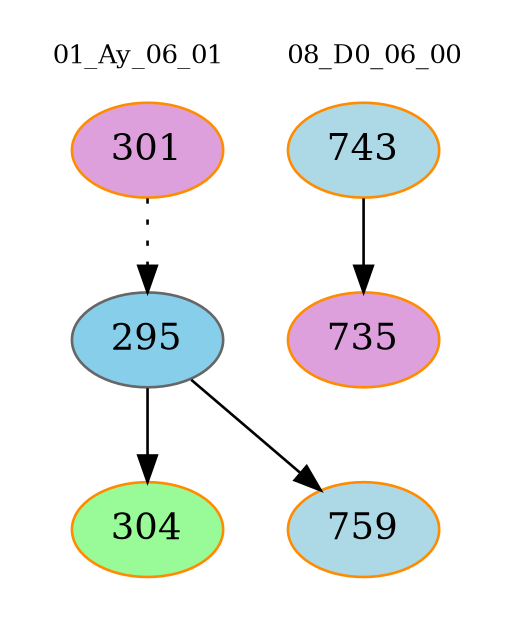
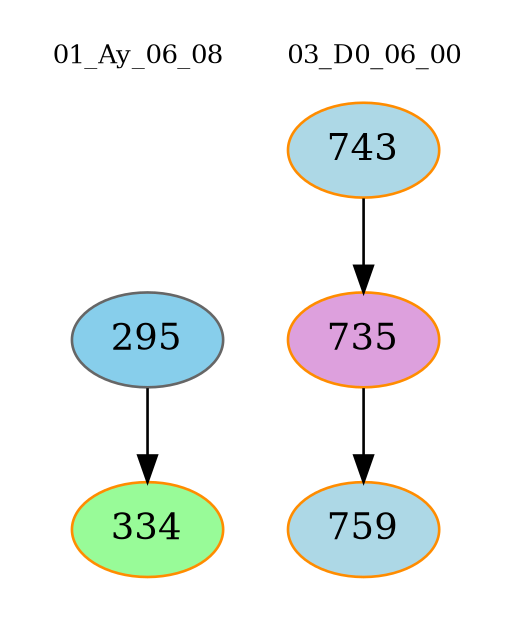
cluster "01_Ay_06_01": label "01_Ay_06_01" -> "01_Ay_06_08"
cluster "08_D0_06_00": label "08_D0_06_00" -> "03_D0_06_00"
node "301": removed
edge "295" -> "759": now "735" -> "759"
node "304": label "304" -> "334"
